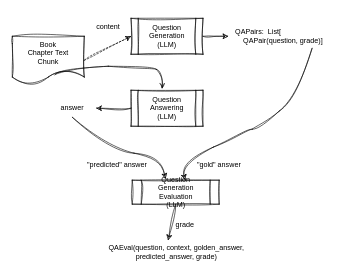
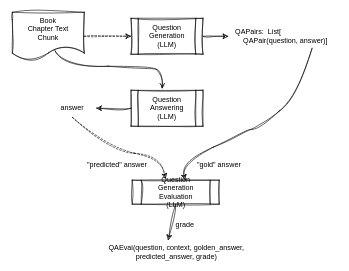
node "content": removed
node "QAPairs: List[ QAPair(question, grade)]": label "QAPairs: List[ QAPair(question, grade)]" -> "QAPairs: List[ QAPair(question, answer)]"
node "Book Chapter Text Chunk": moved (48, 60) -> (48, 36)
edge "answer" -> "Question Generation Evaluation (LLM)": style solid -> dashed
